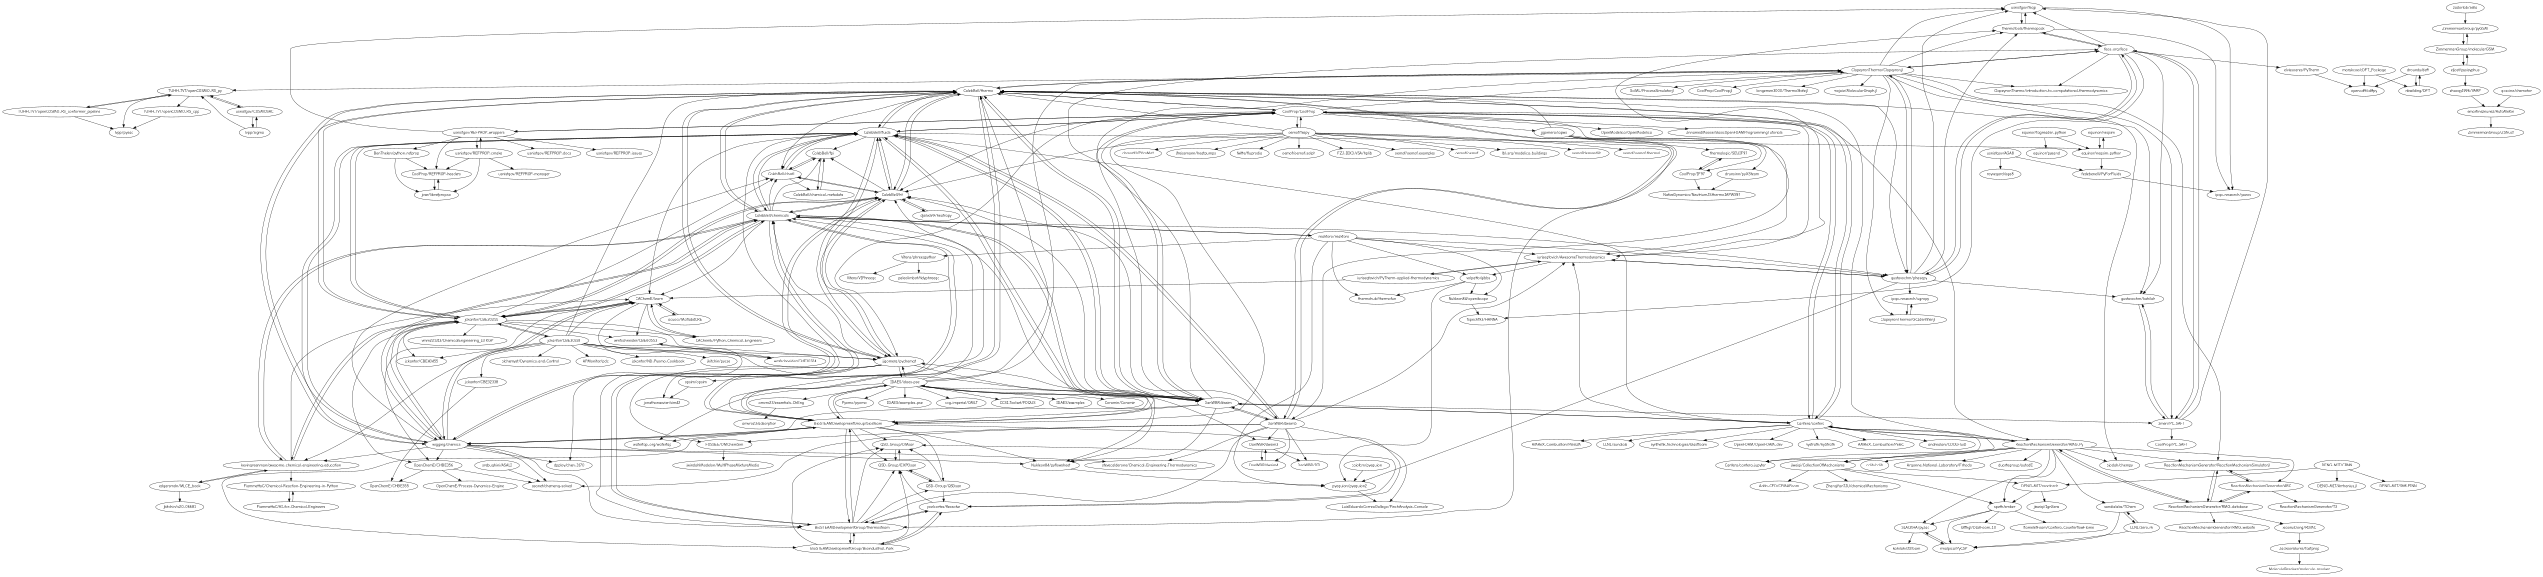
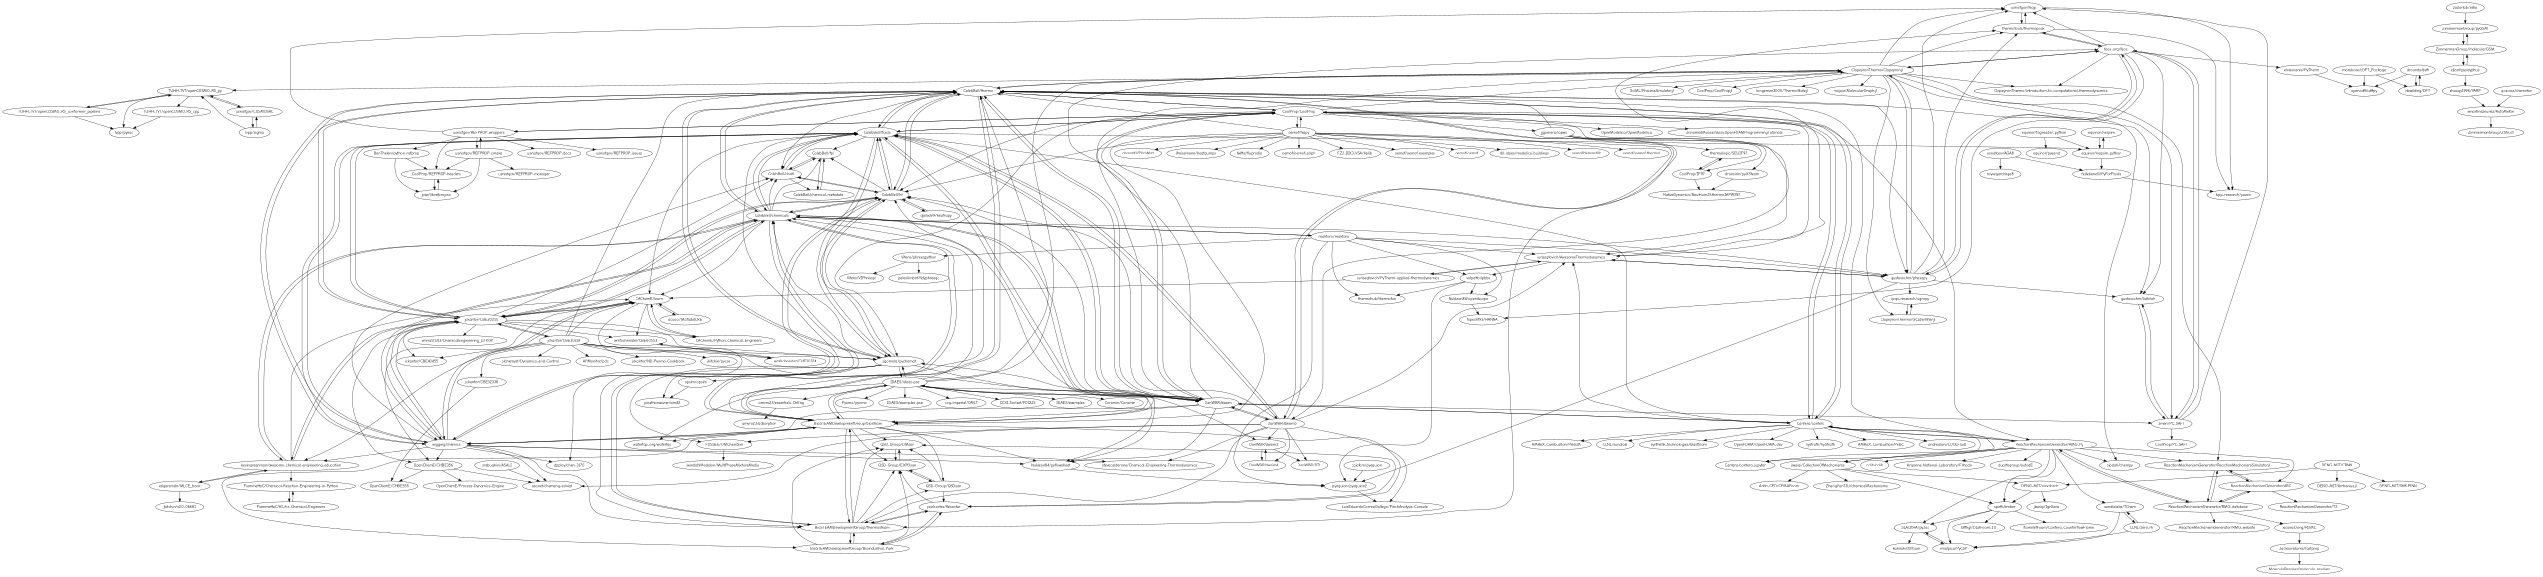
node "lbl-srg/modelica-buildings": label "lbl-srg/modelica-buildings" -> "lbl-idaes/modelica-buildings"
node "ipqa-research/yaeos": label "ipqa-research/yaeos" -> "lvpp-research/yaeos"
